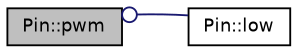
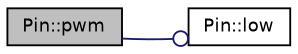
edge "Pin::low" -> "Pin::pwm": reversed
